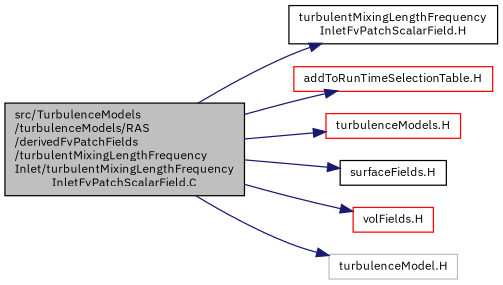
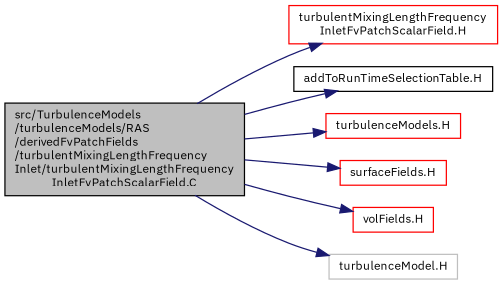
node "turbulentMixingLengthFrequency InletFvPatchScalarField.H": color black -> red
node "addToRunTimeSelectionTable.H": color red -> black
node "surfaceFields.H": color black -> red
